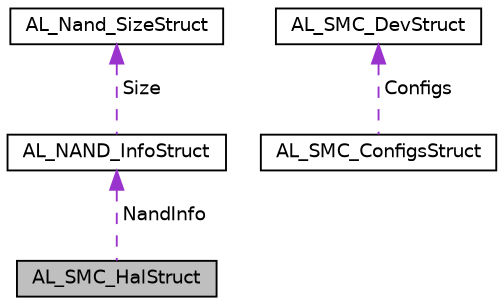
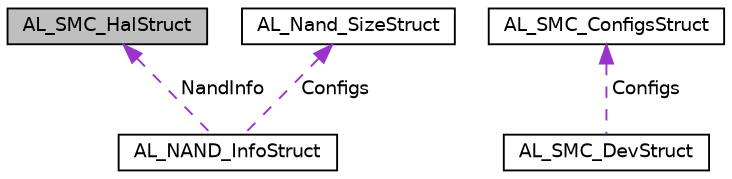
edge "AL_NAND_InfoStruct" -> "AL_Nand_SizeStruct": label " Size" -> " Configs"
edge "AL_SMC_ConfigsStruct" -> "AL_SMC_DevStruct": reversed
edge "AL_SMC_HalStruct" -> "AL_NAND_InfoStruct": reversed
